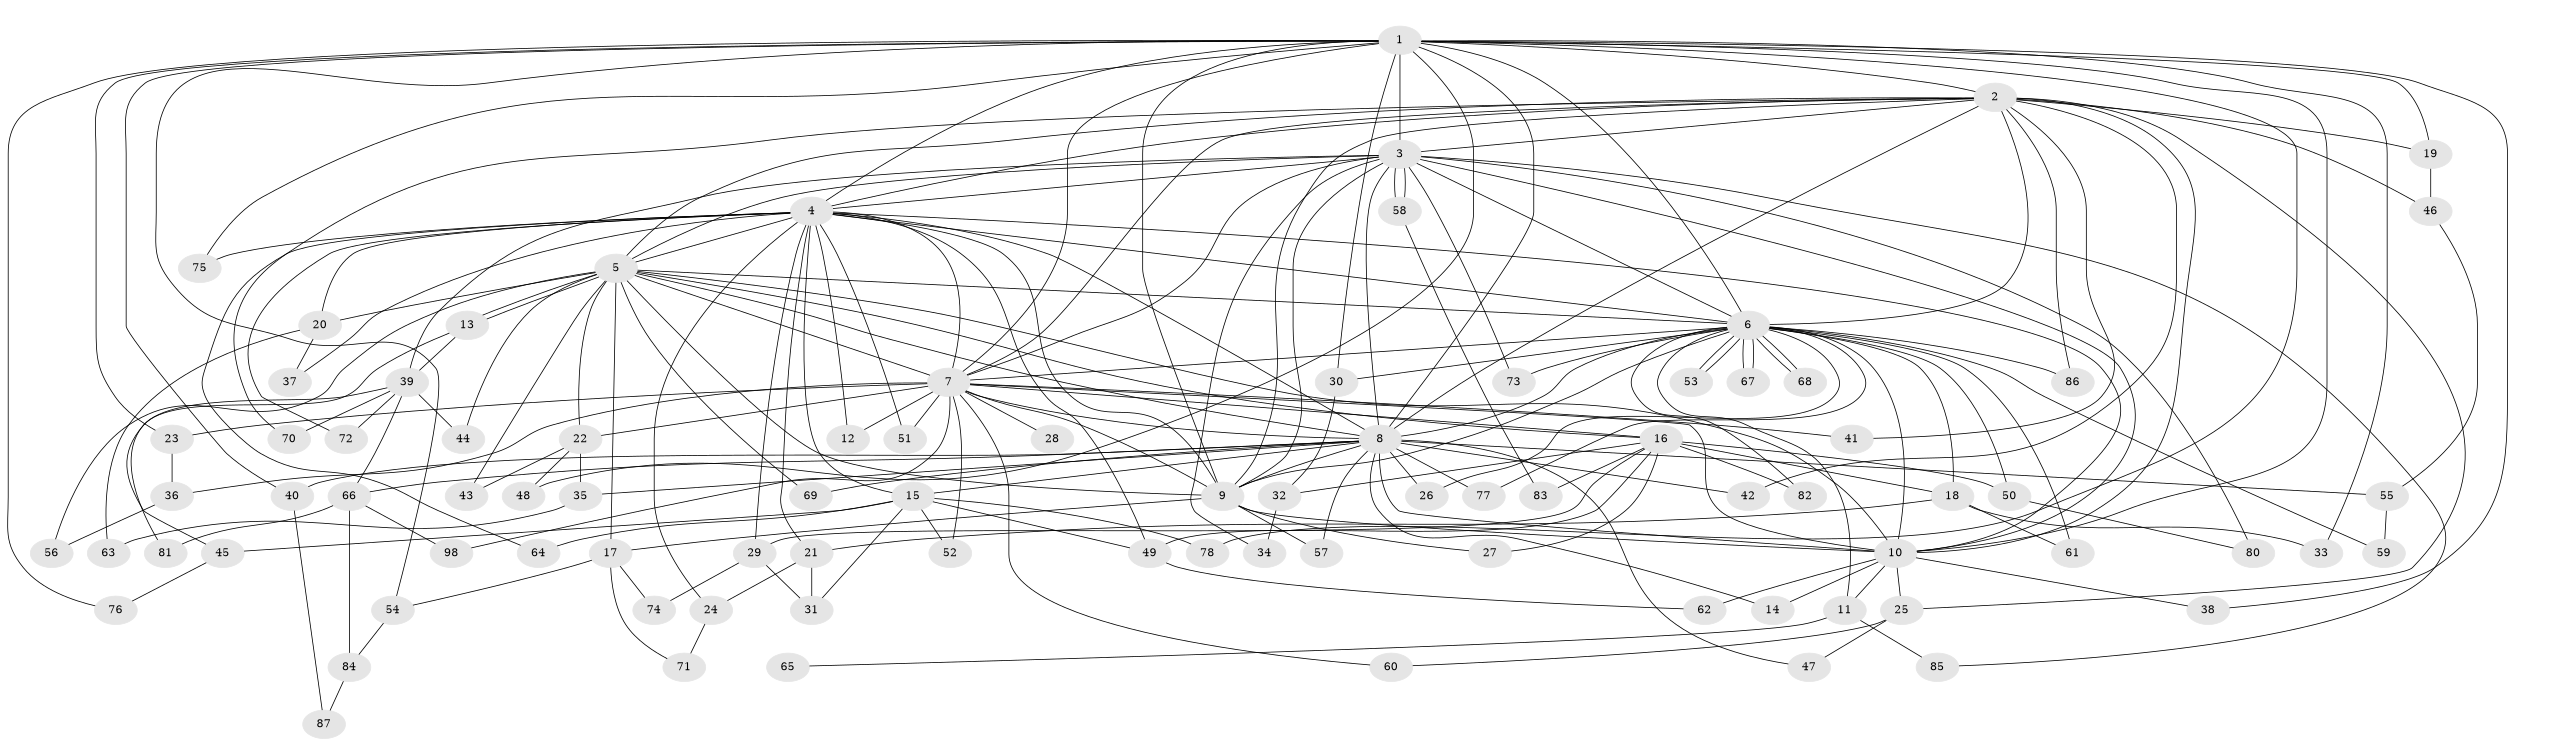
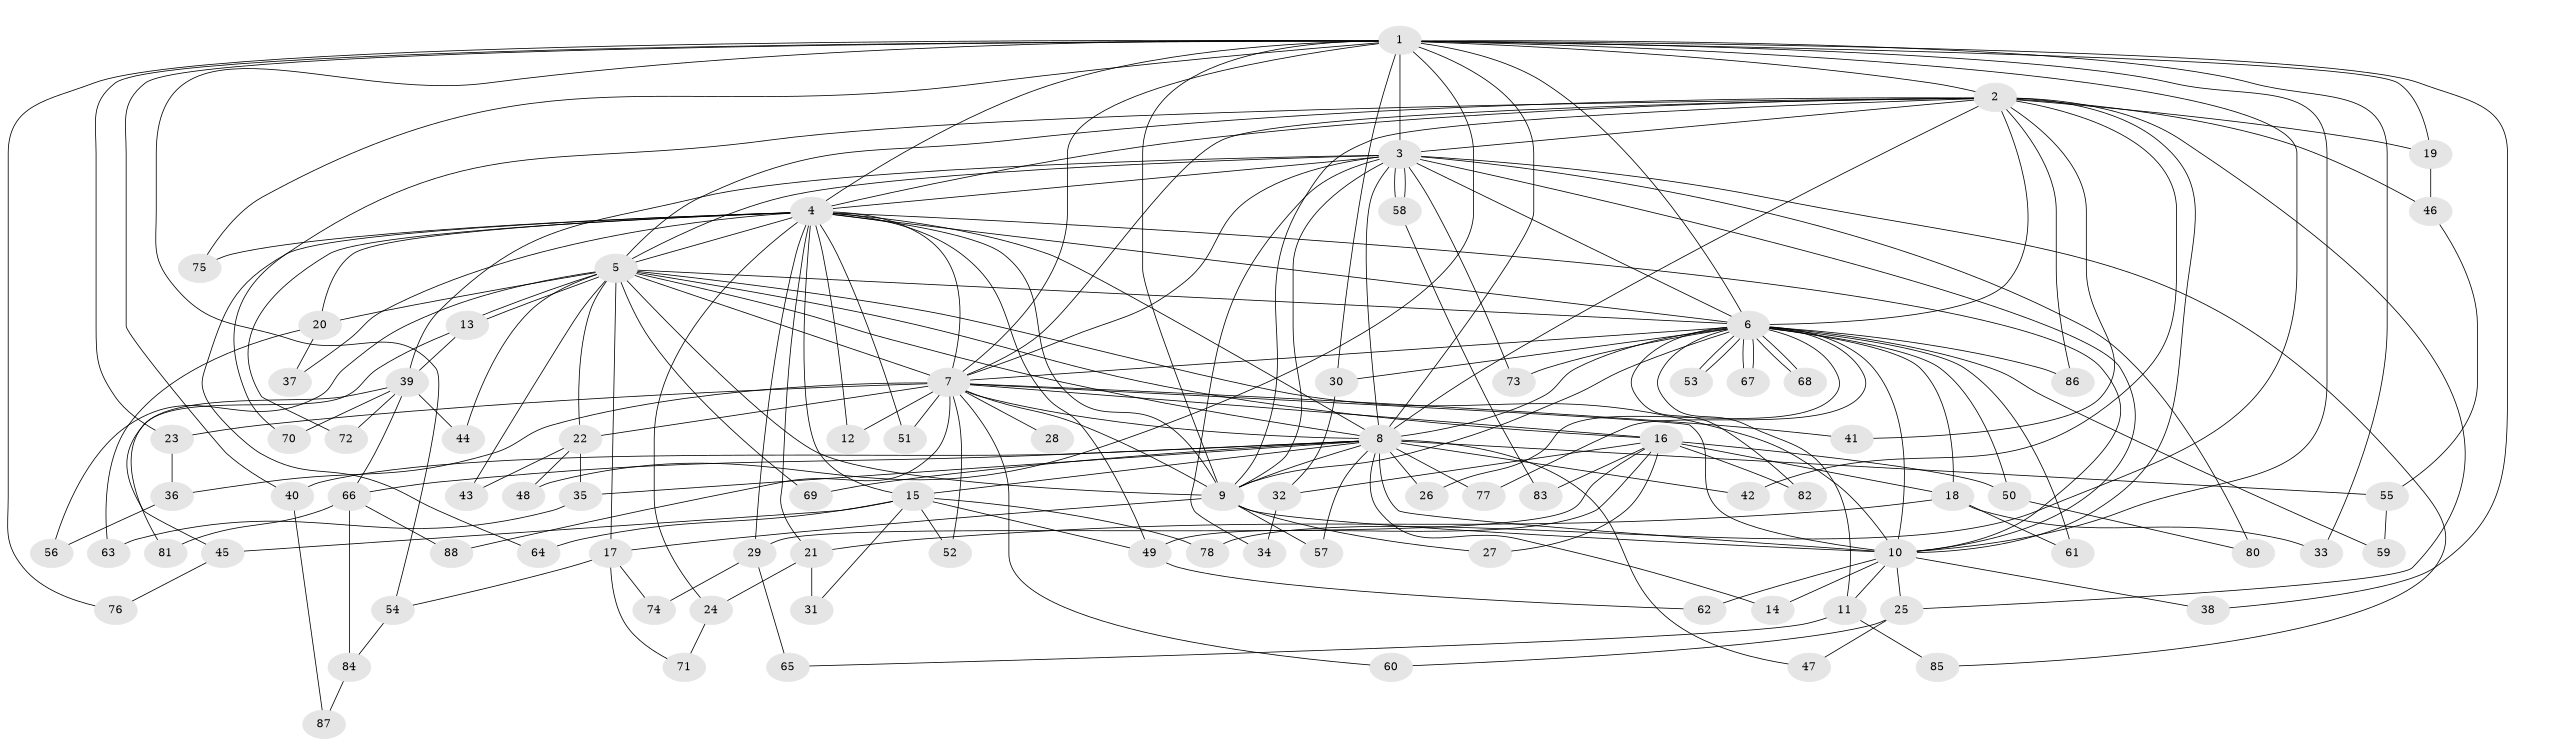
node "98": label "98" -> "88"
edge "29" -- "31": now "29" -- "65"
